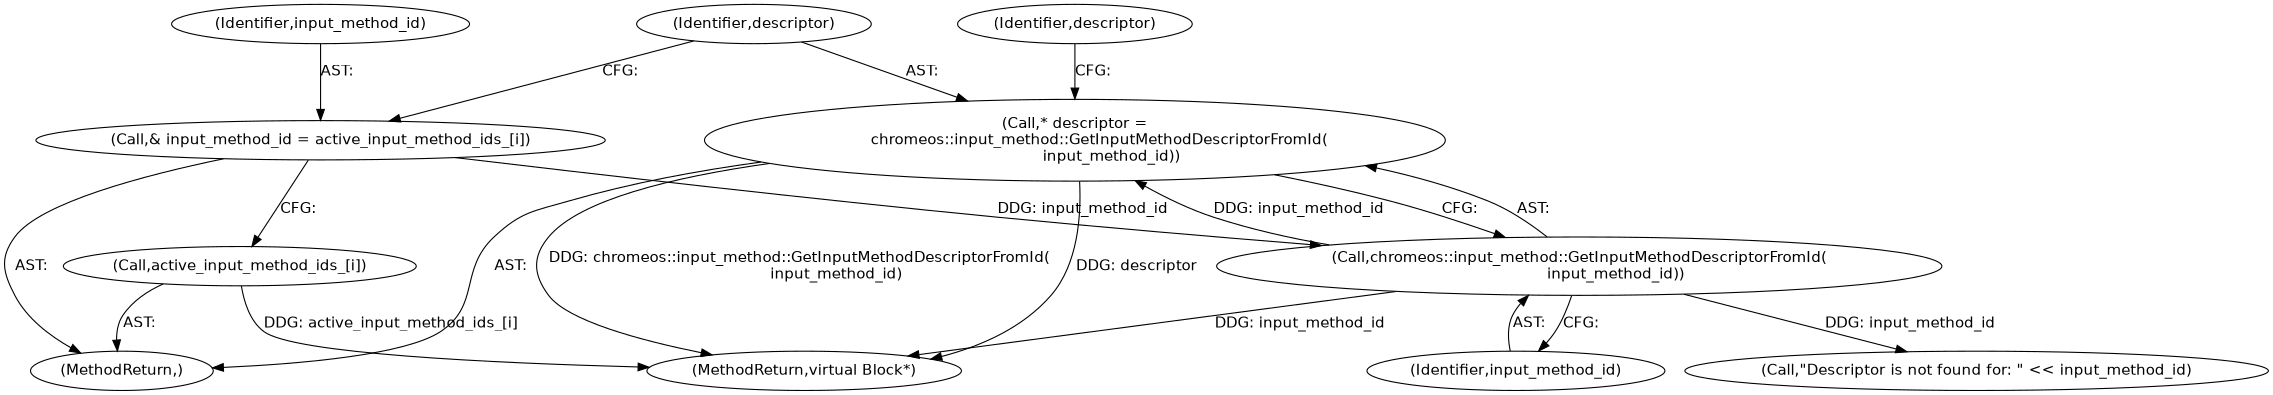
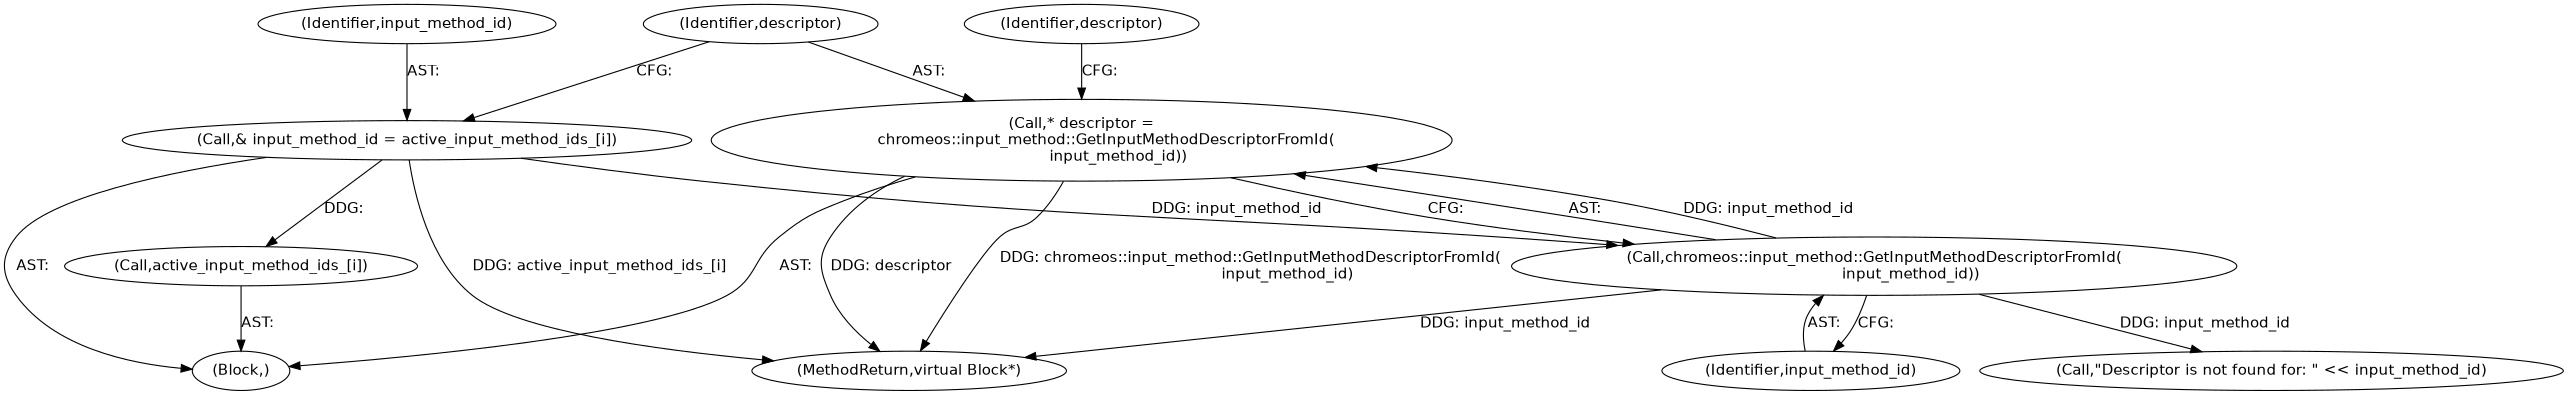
edge "(Call,& input_method_id = active_input_method_ids_[i])" -> "(Call,active_input_method_ids_[i])": label "CFG: " -> "DDG: "
edge "(Call,active_input_method_ids_[i])" -> "(MethodReturn,virtual Block*)": now "(Call,& input_method_id = active_input_method_ids_[i])" -> "(MethodReturn,virtual Block*)"
node "(MethodReturn,)": label "(MethodReturn,)" -> "(Block,)"
